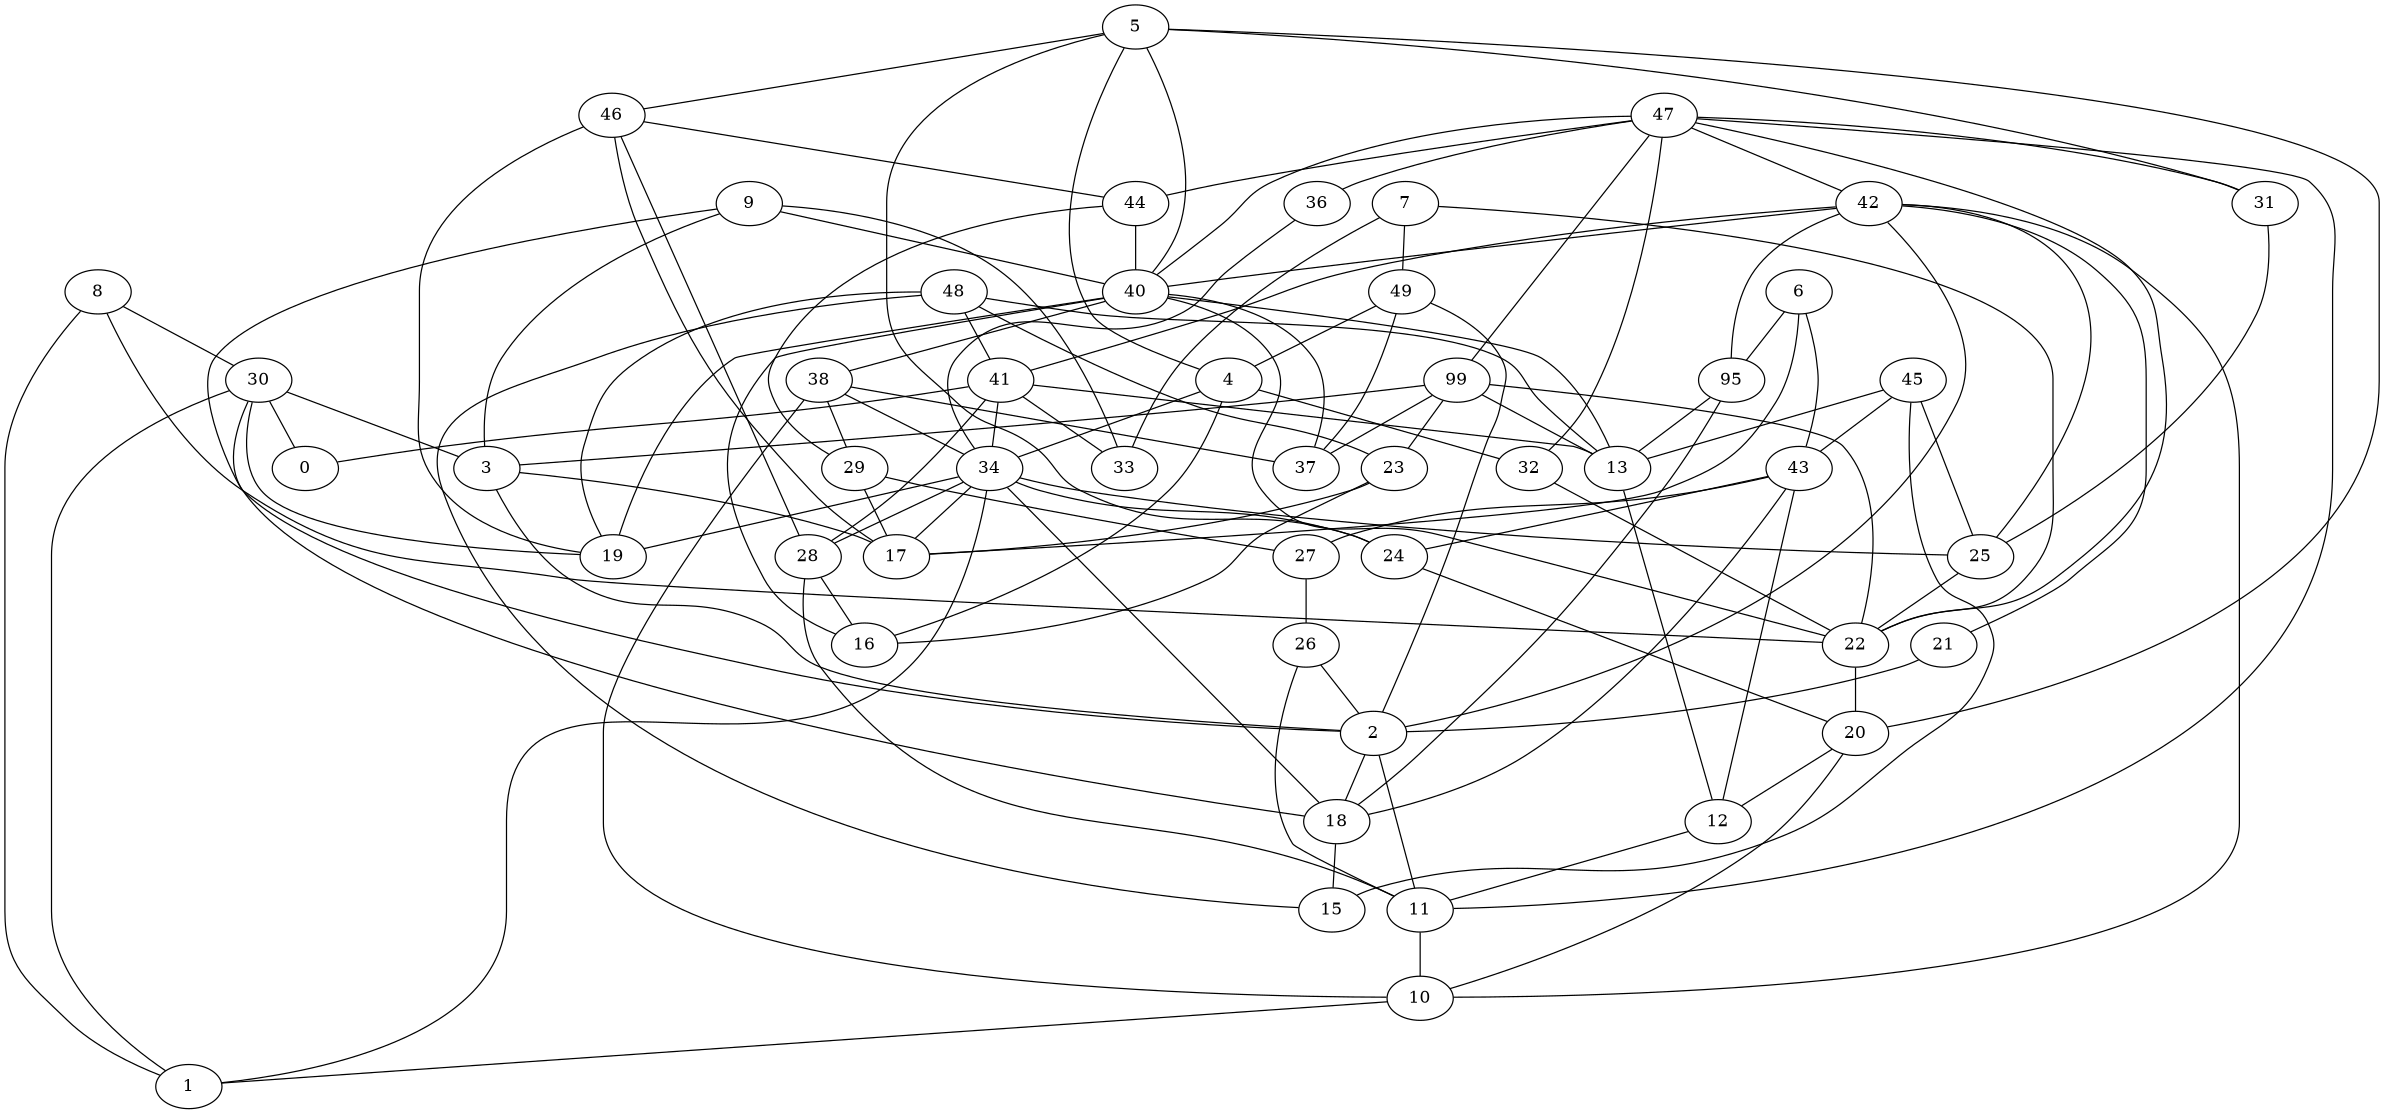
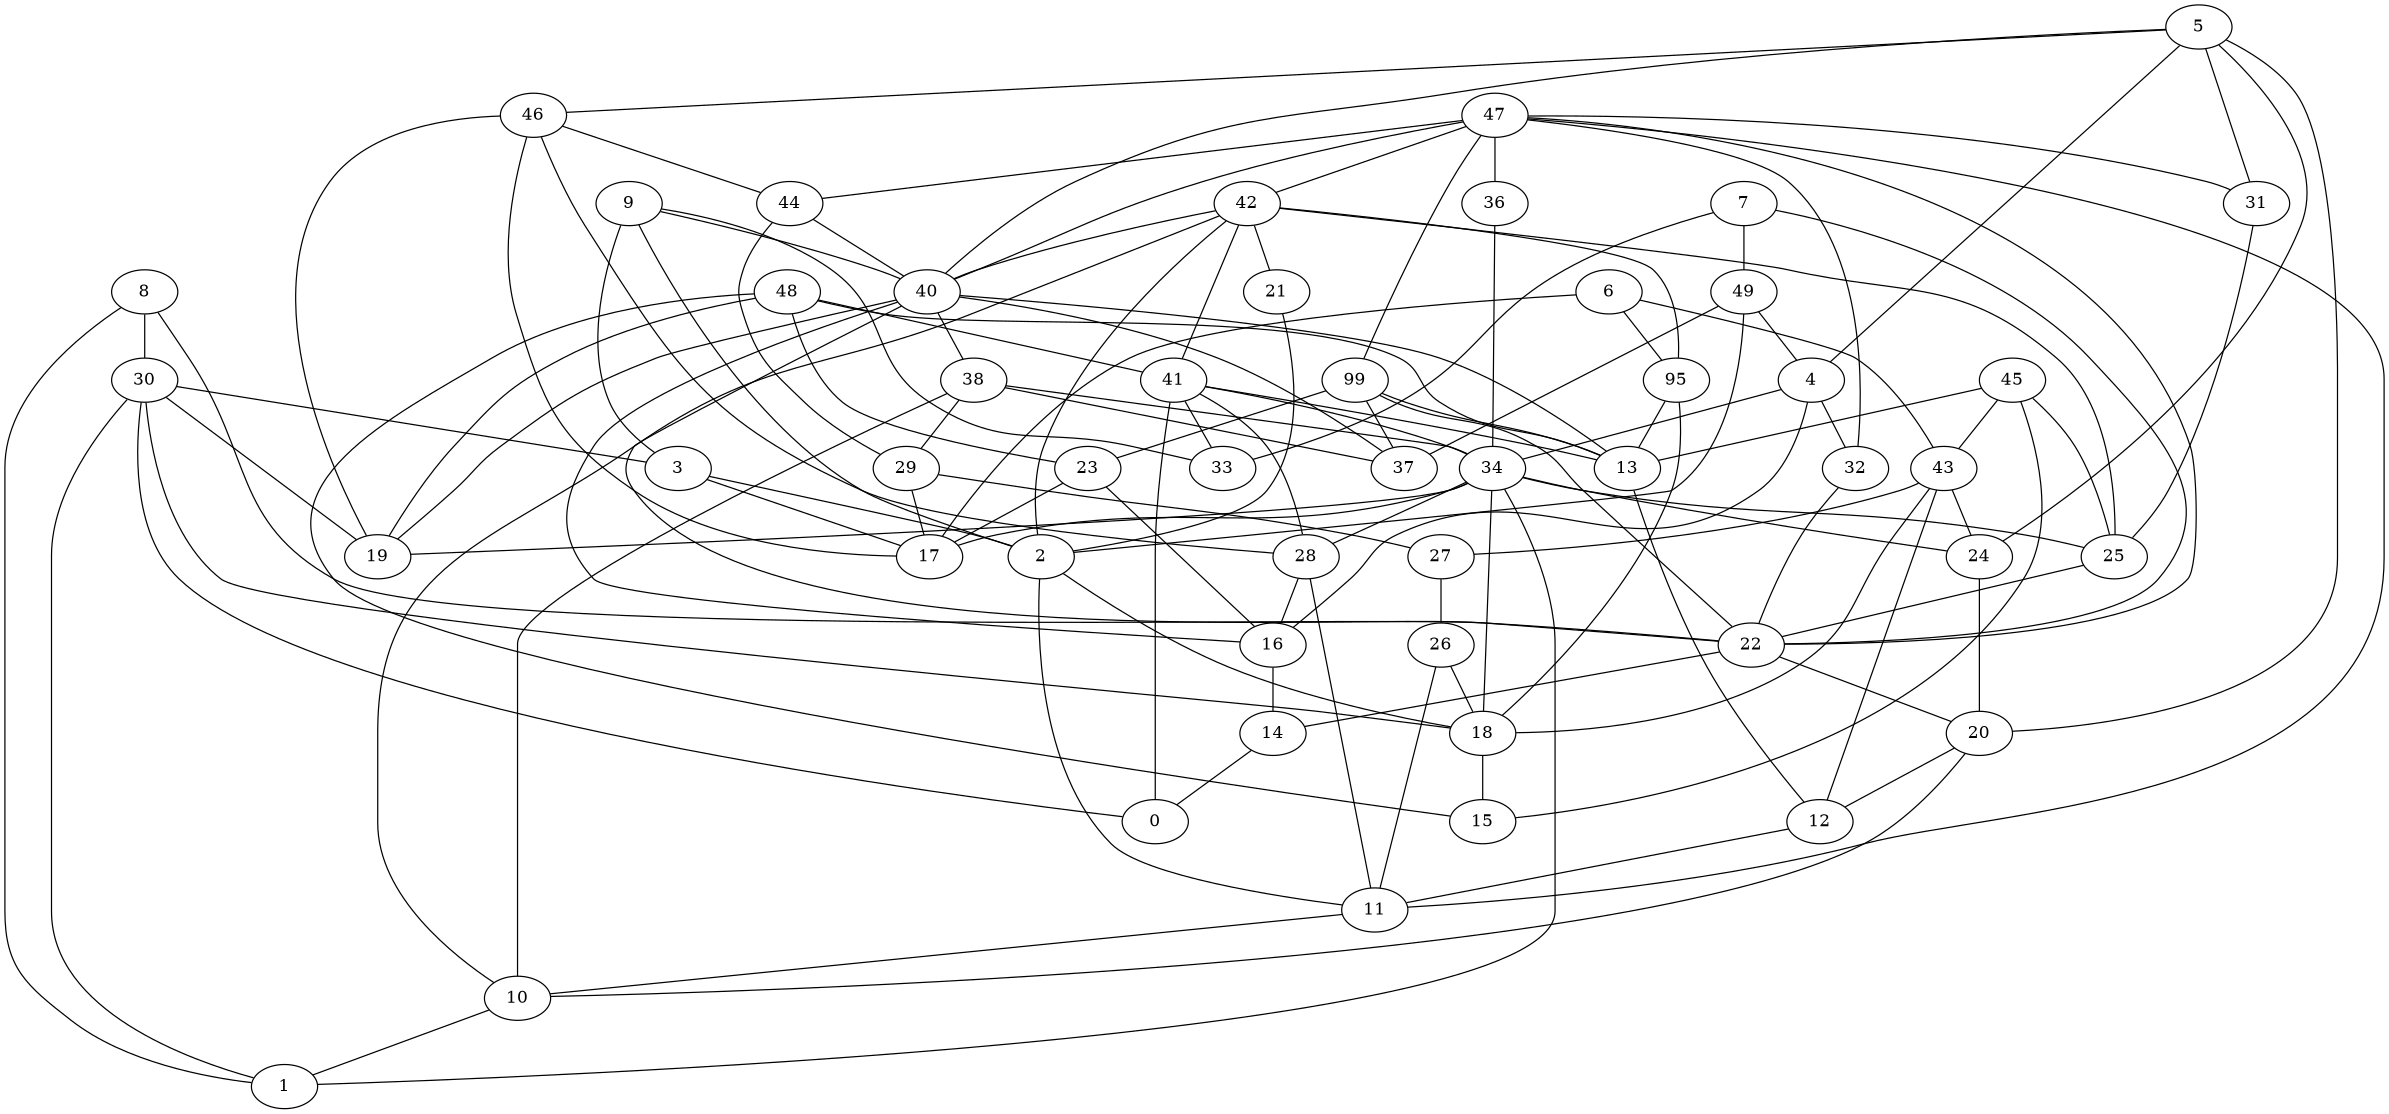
edge "99" -- "3": removed
edge "26" -- "2": now "26" -- "18"
node "14": added
